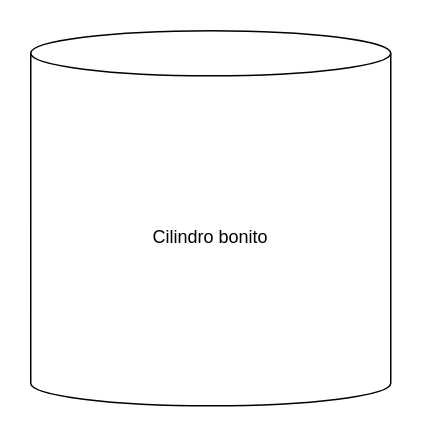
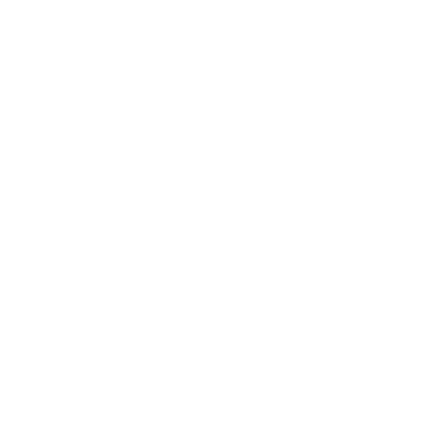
node "Cilindro bonito": removed
